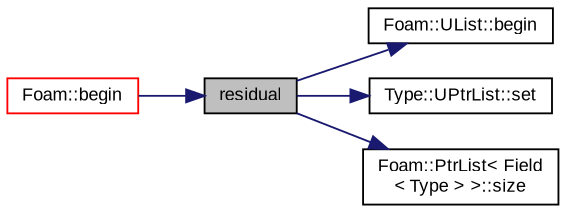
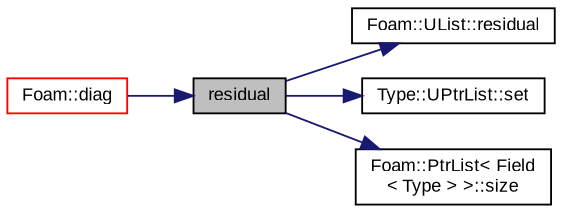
node "Foam::UList::begin": label "Foam::UList::begin" -> "Foam::UList::residual"
node "Foam::begin": label "Foam::begin" -> "Foam::diag"
